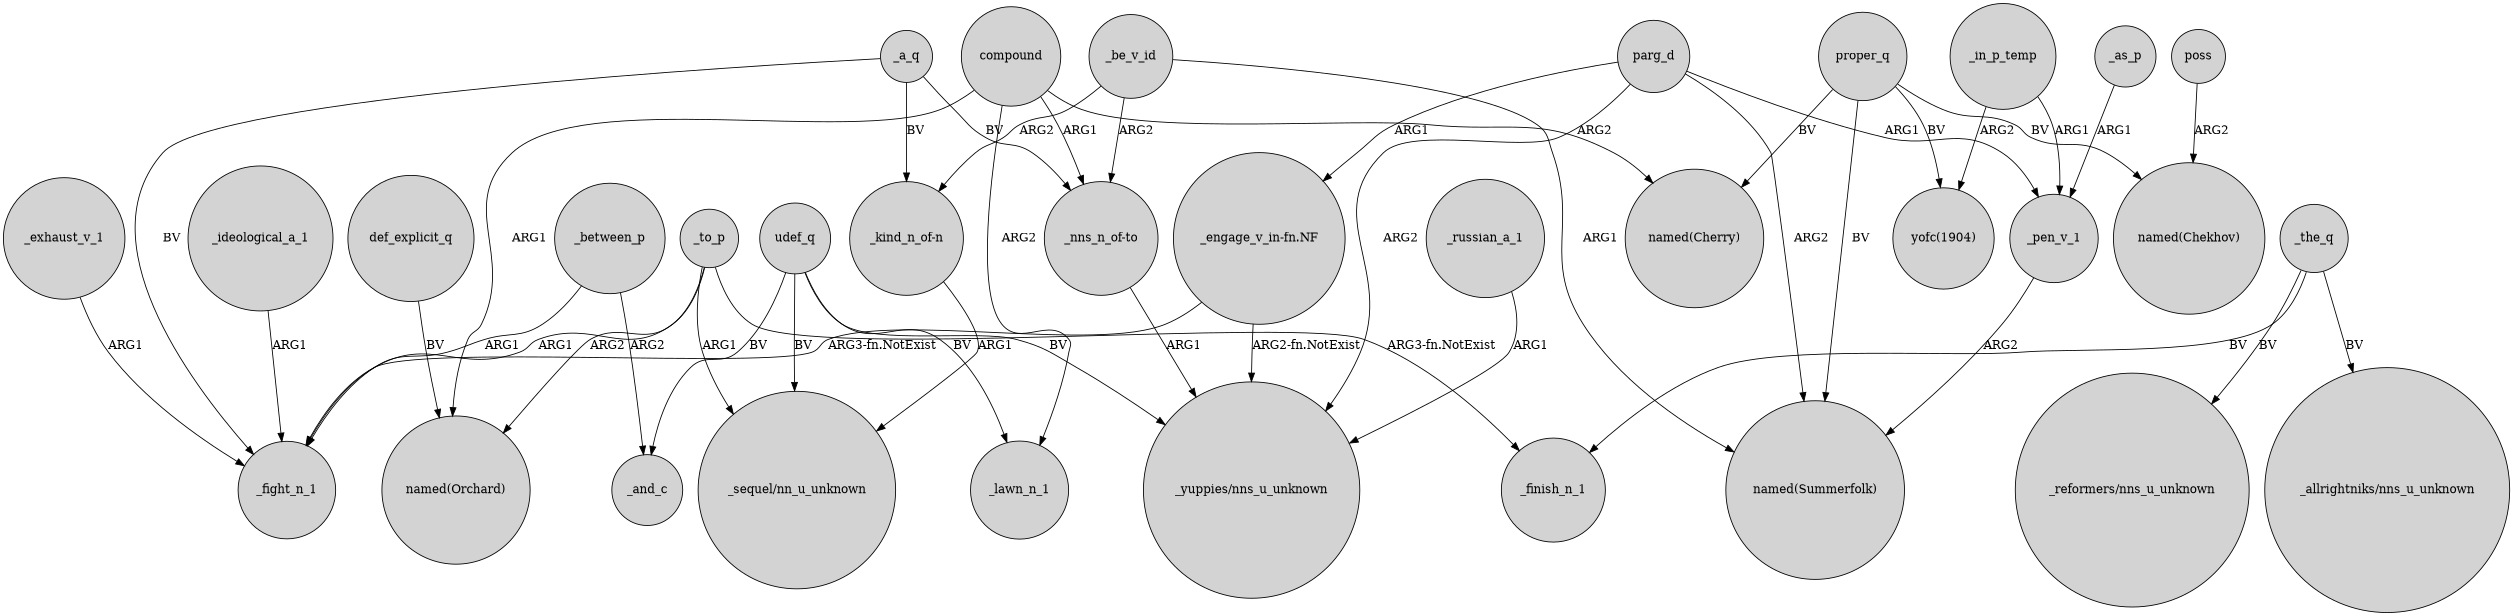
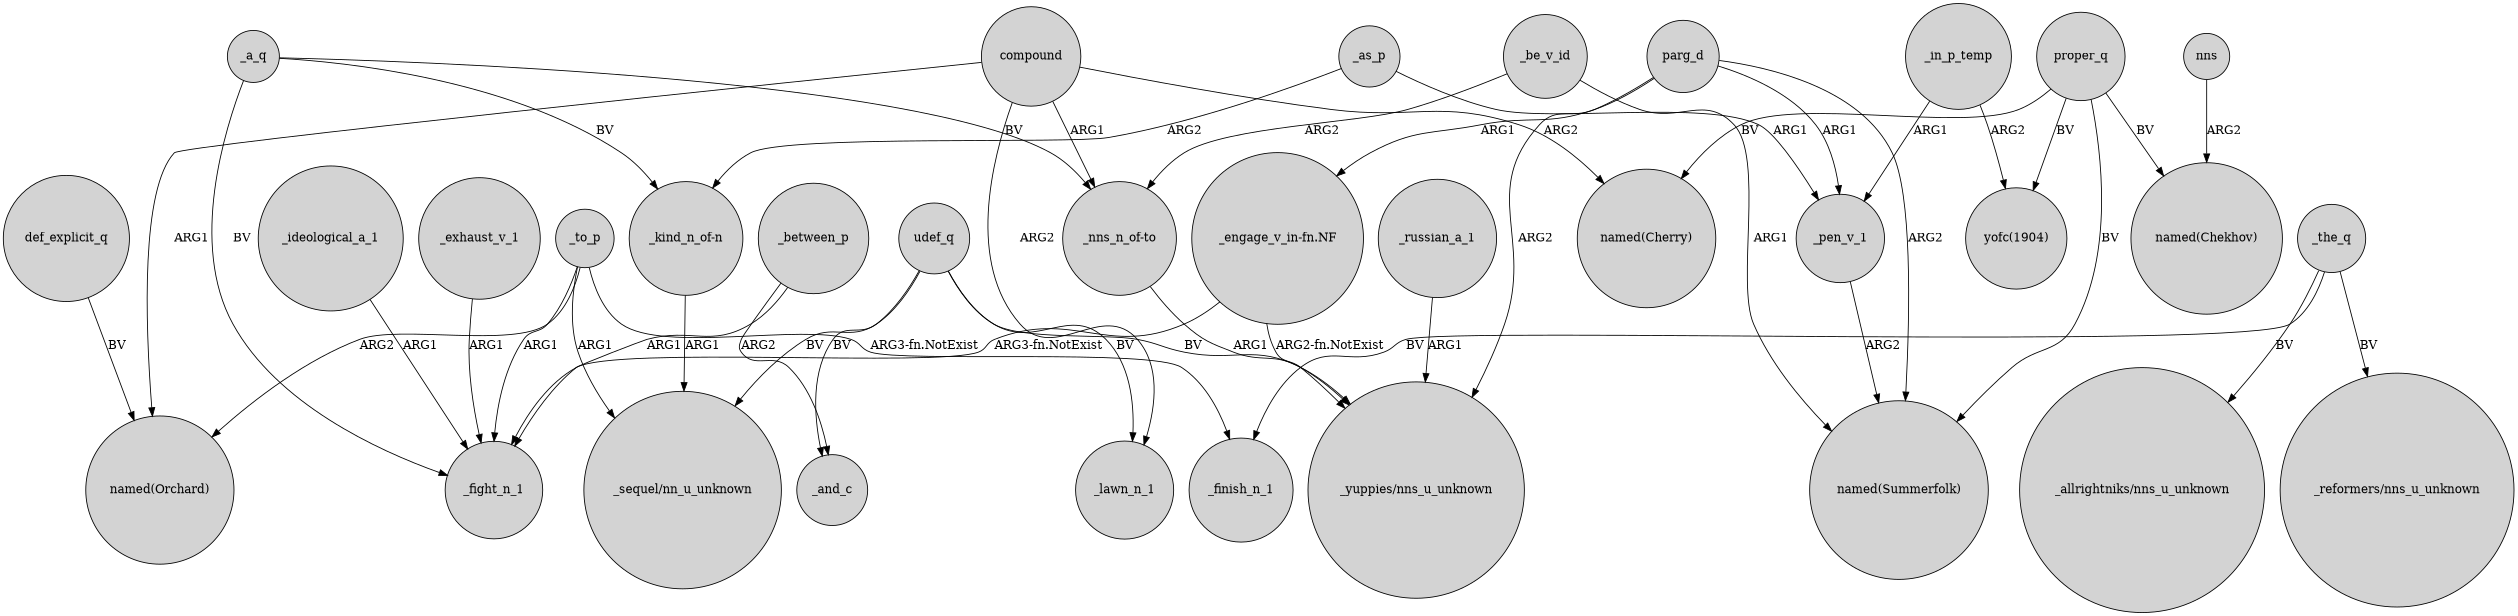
node "poss": label "poss" -> "nns"
edge "_be_v_id" -> "_kind_n_of-n": now "_as_p" -> "_kind_n_of-n"
